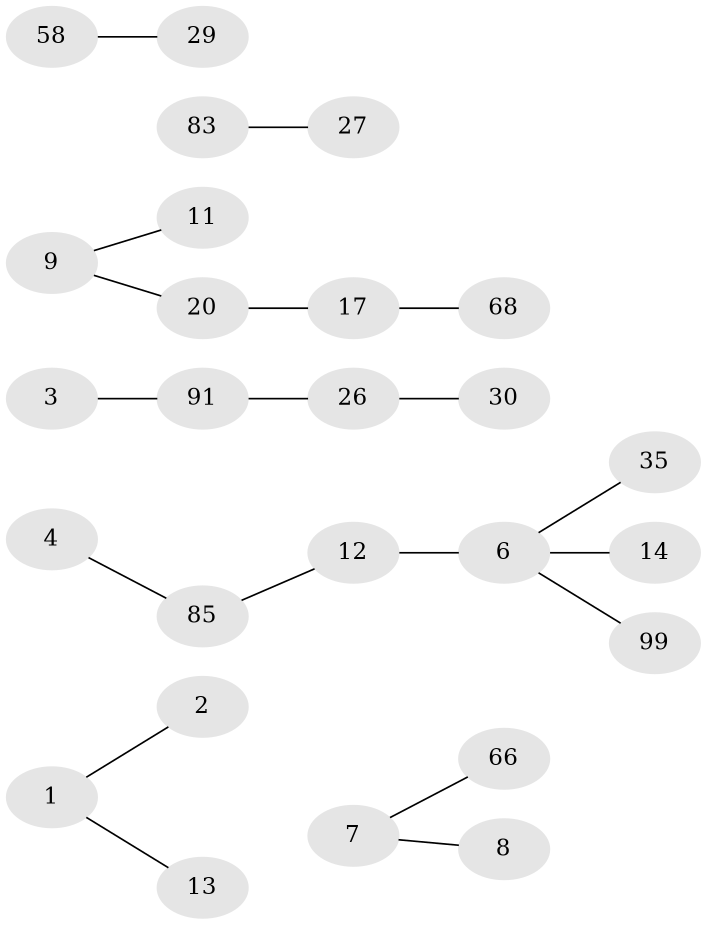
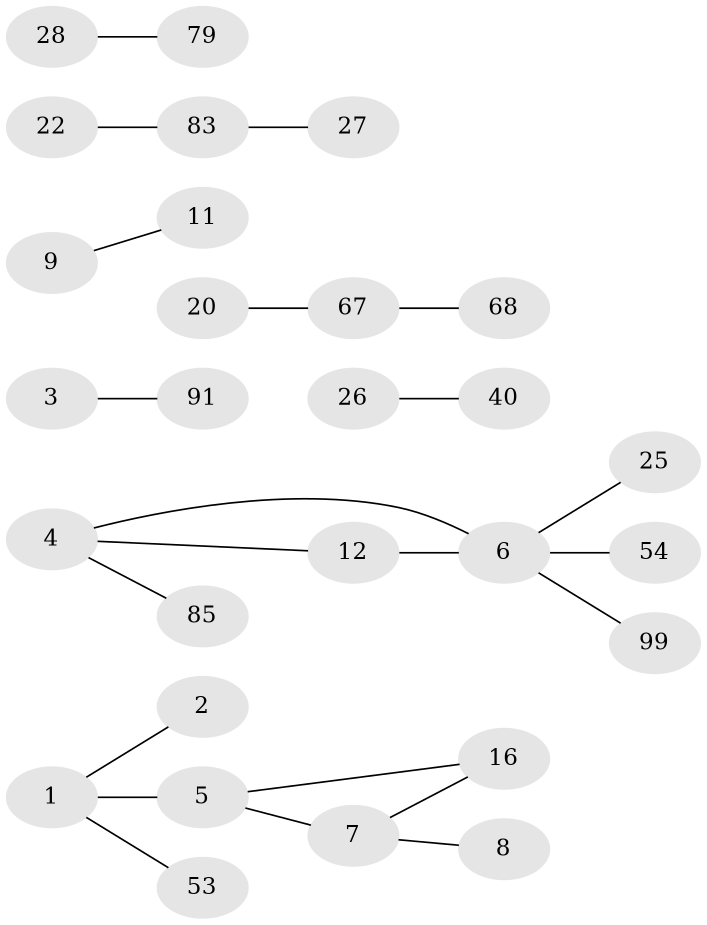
node "58": label "58" -> "28"
node "29": label "29" -> "79"
node "22": added
edge "9" -- "20": removed
node "17": label "17" -> "67"
edge "91" -- "26": removed
node "30": label "30" -> "40"
node "35": label "35" -> "25"
edge "4" -- "6": added
node "14": label "14" -> "54"
edge "12" -- "85": now "12" -- "4"
node "66": label "66" -> "16"
node "5": added
node "13": label "13" -> "53"
